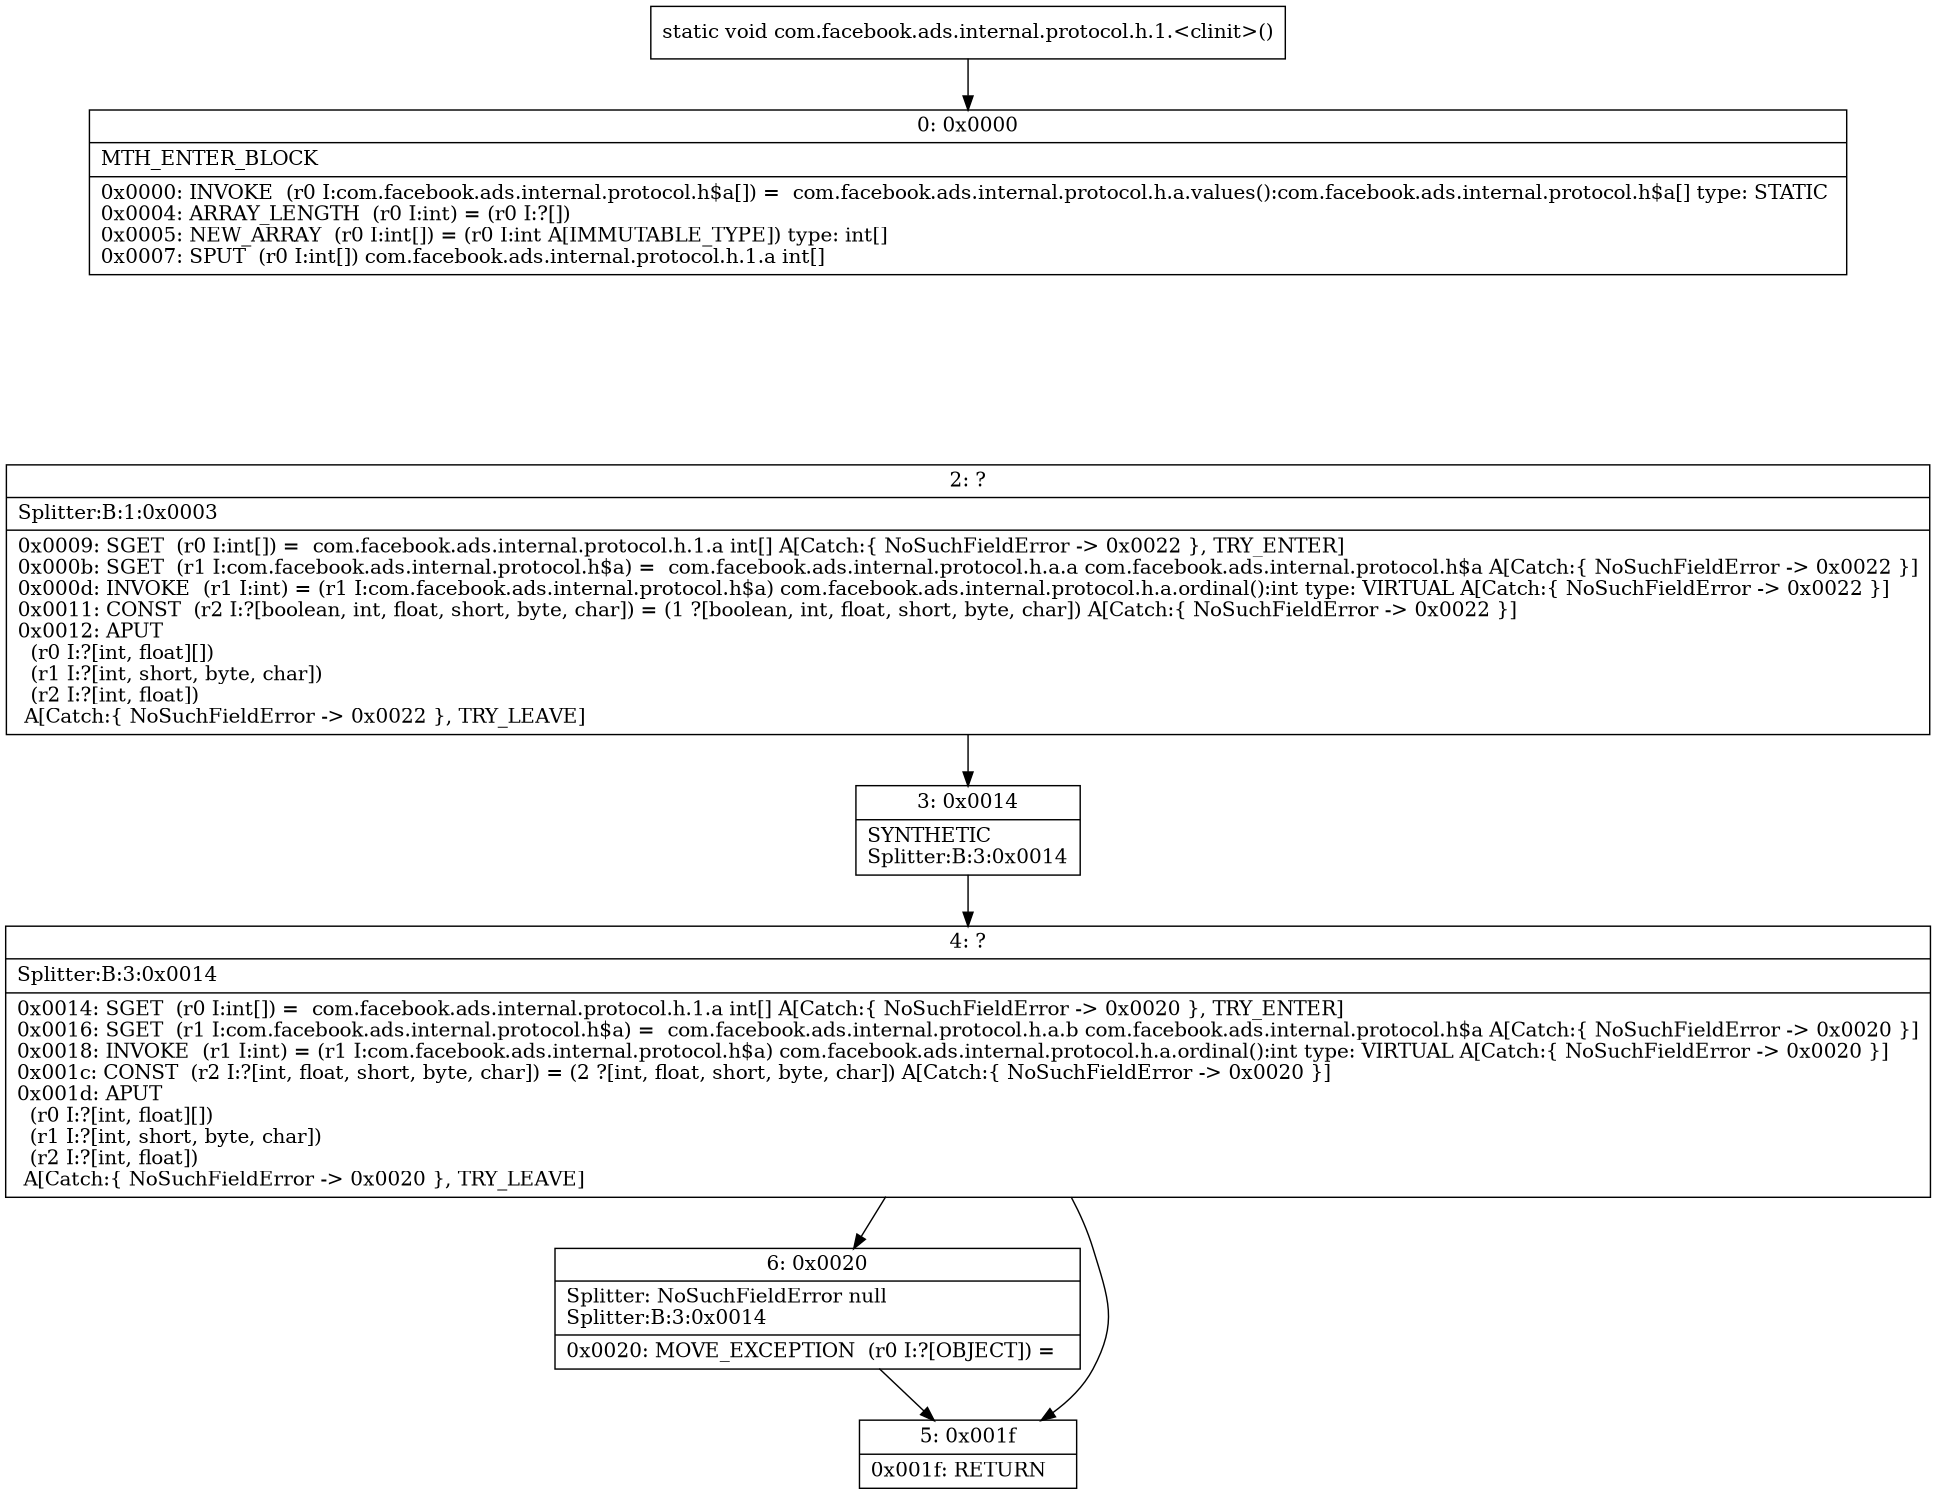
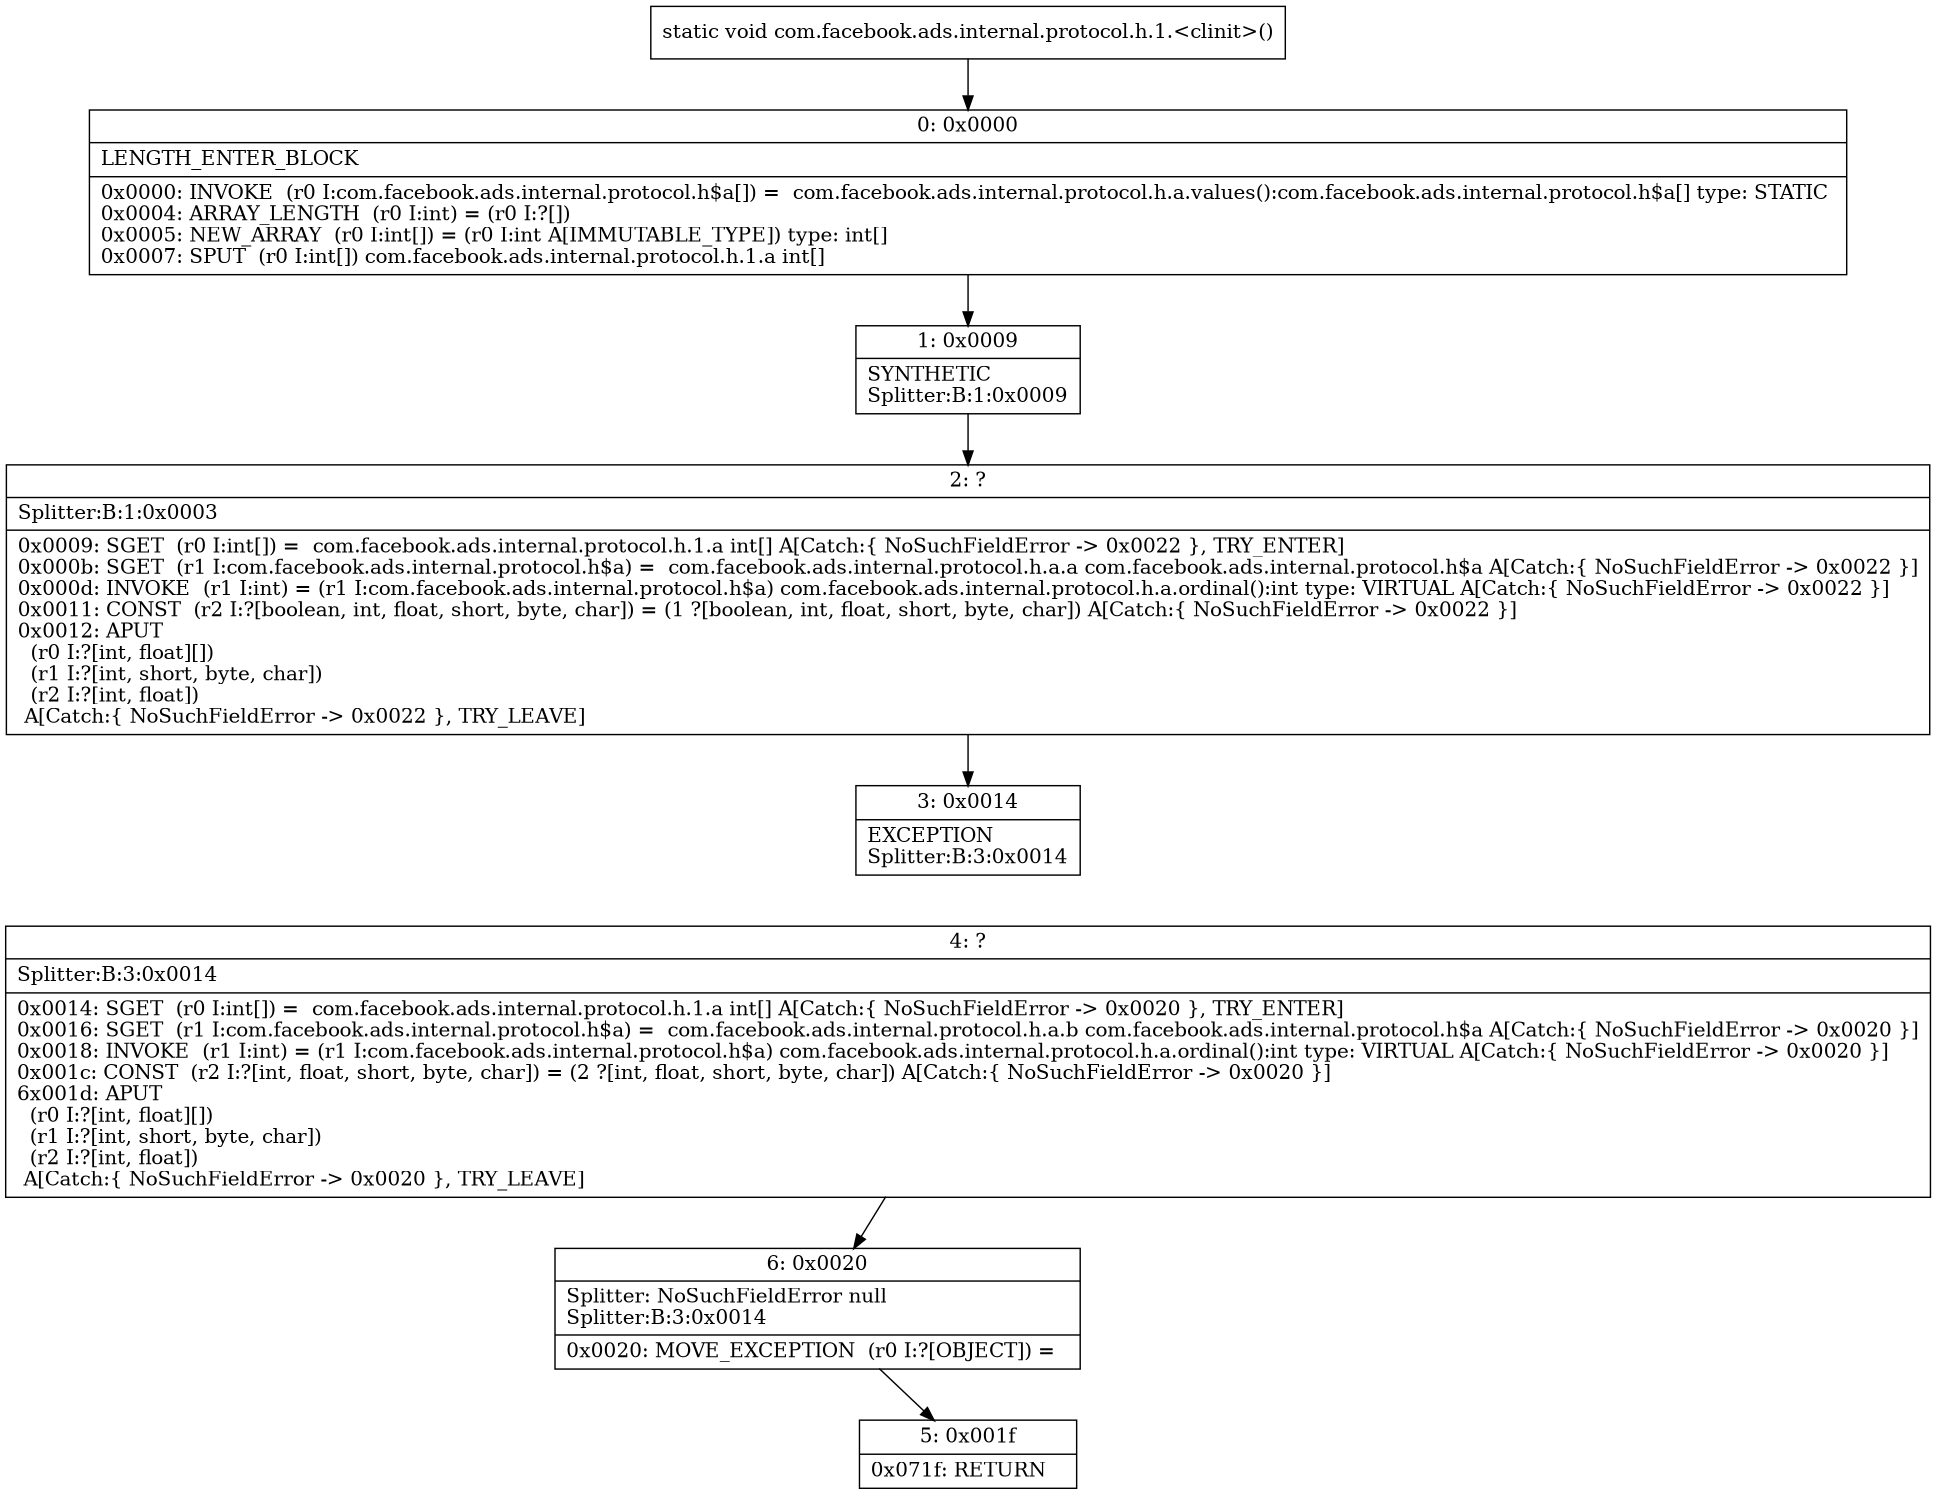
node "0: 0x0000": text "MTH_ENTER_BLOCK" -> "LENGTH_ENTER_BLOCK"
node "1: 0x0009": added
node "3: 0x0014": text "SYNTHETIC" -> "EXCEPTION"
edge "3: 0x0014" -> "4: ?": removed
node "4: ?": text "0x001d: APUT" -> "6x001d: APUT"
edge "4: ?" -> "5: 0x001f": removed
node "5: 0x001f": text "0x001f: RETURN" -> "0x071f: RETURN"
